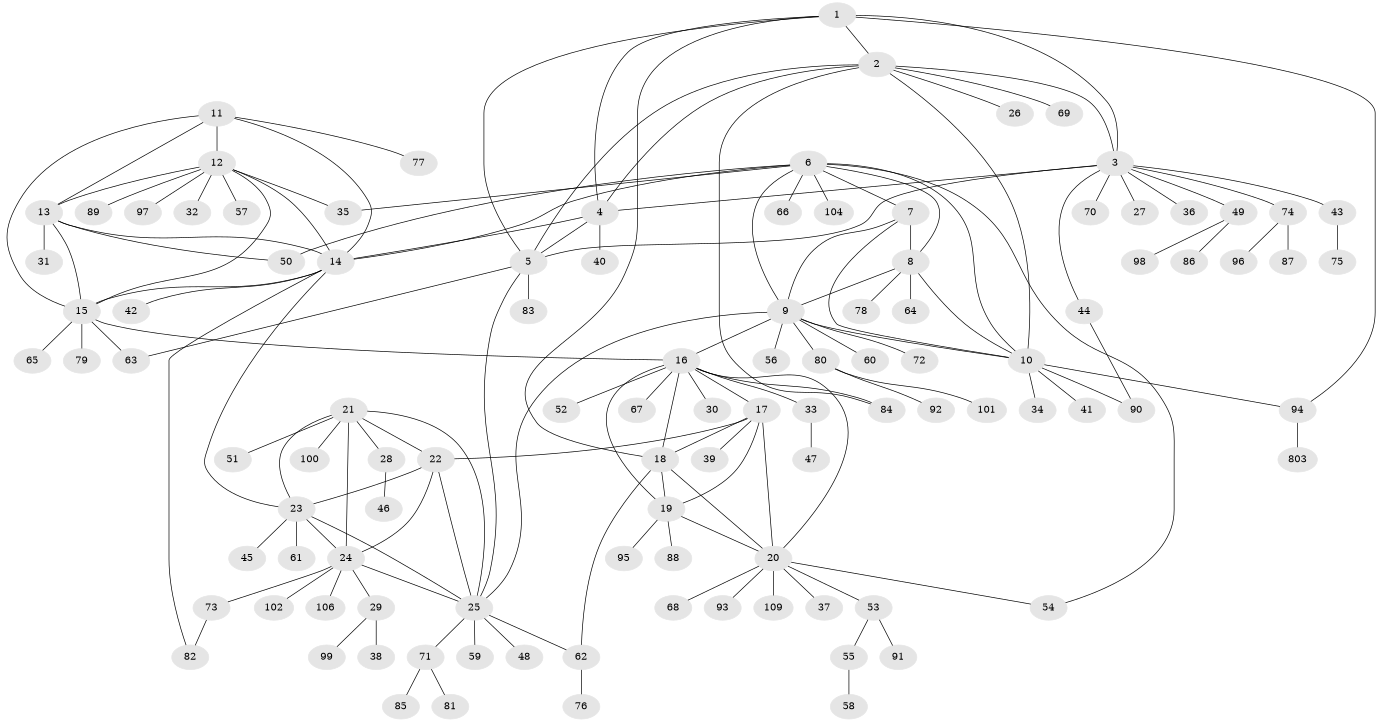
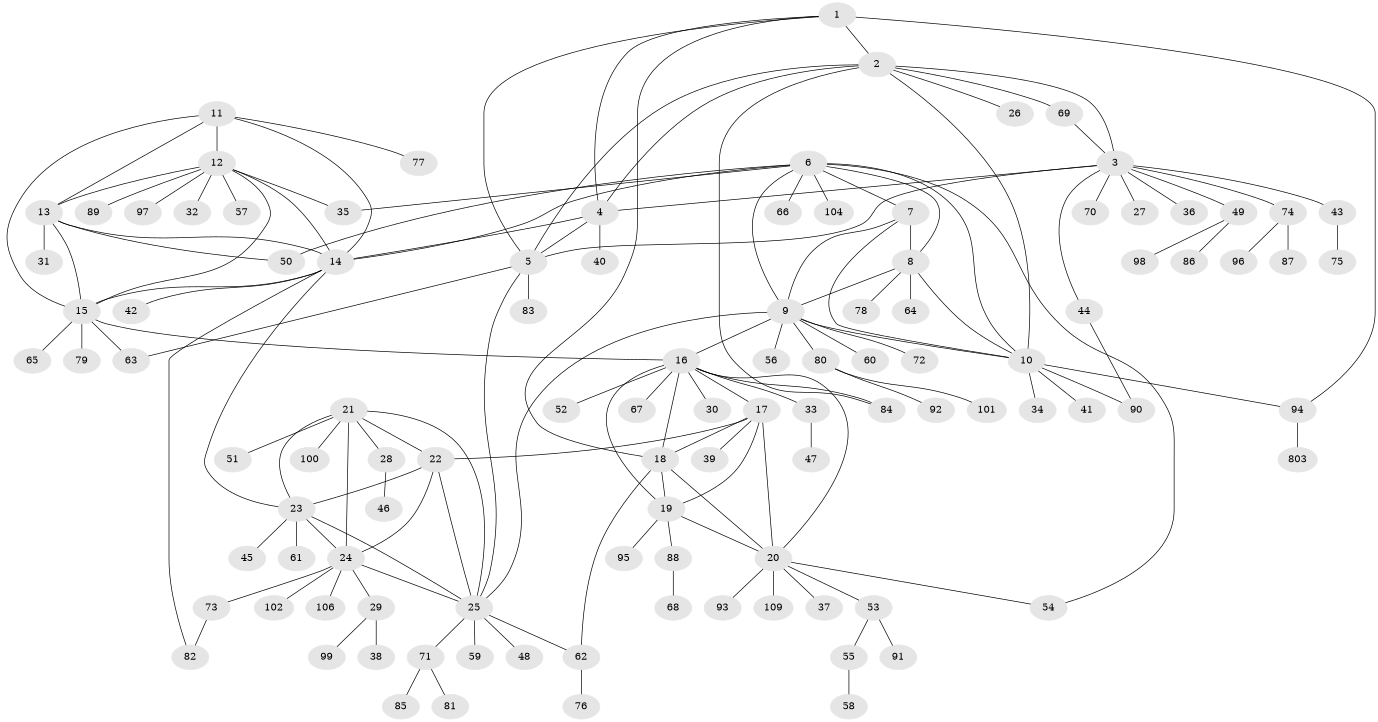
edge "1" -- "3": now "69" -- "3"
edge "20" -- "68": now "88" -- "68"
